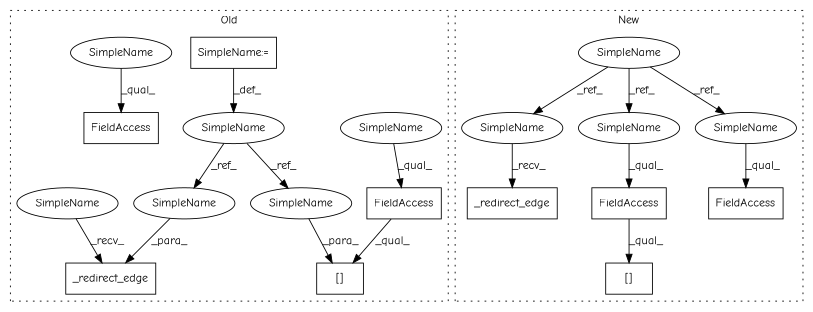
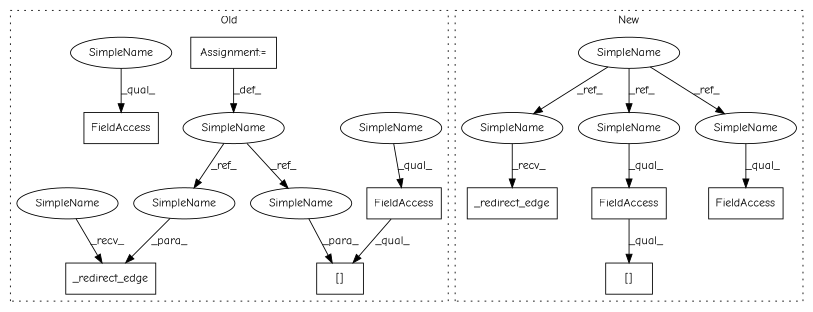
node "SimpleName:=": label "SimpleName:=" -> "Assignment:="
